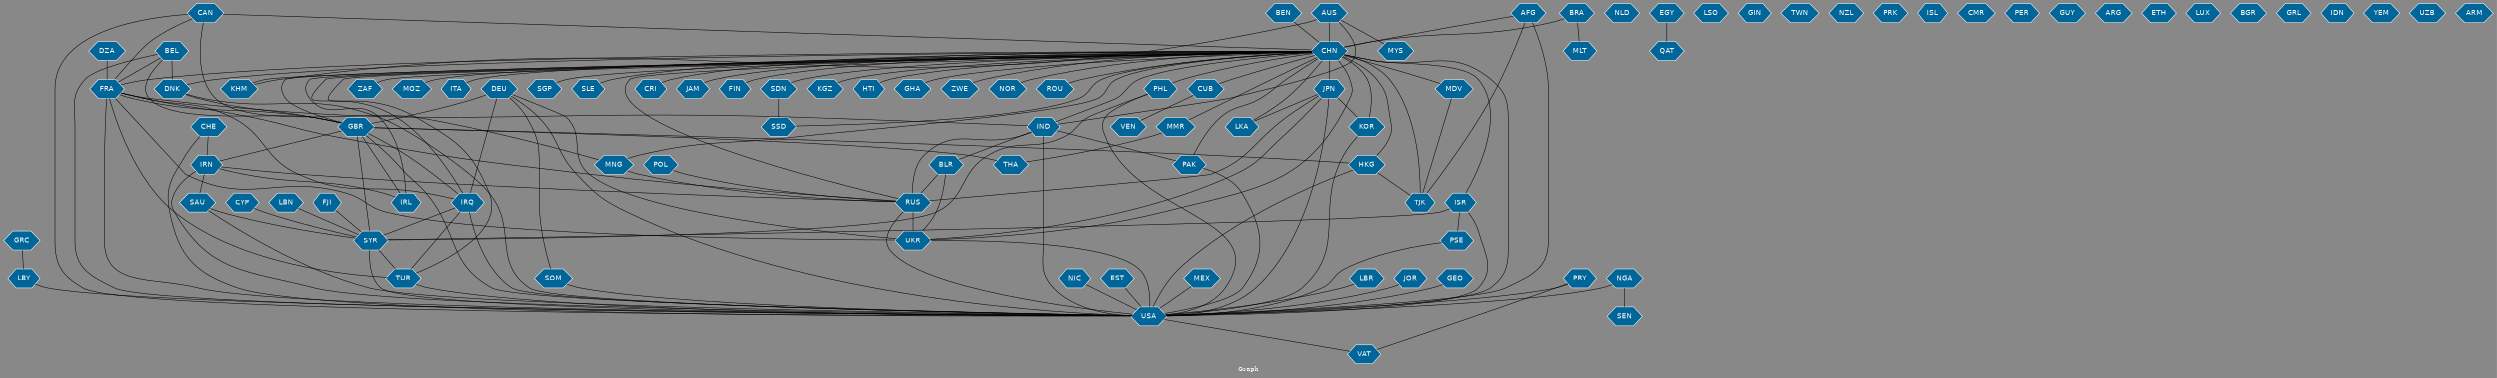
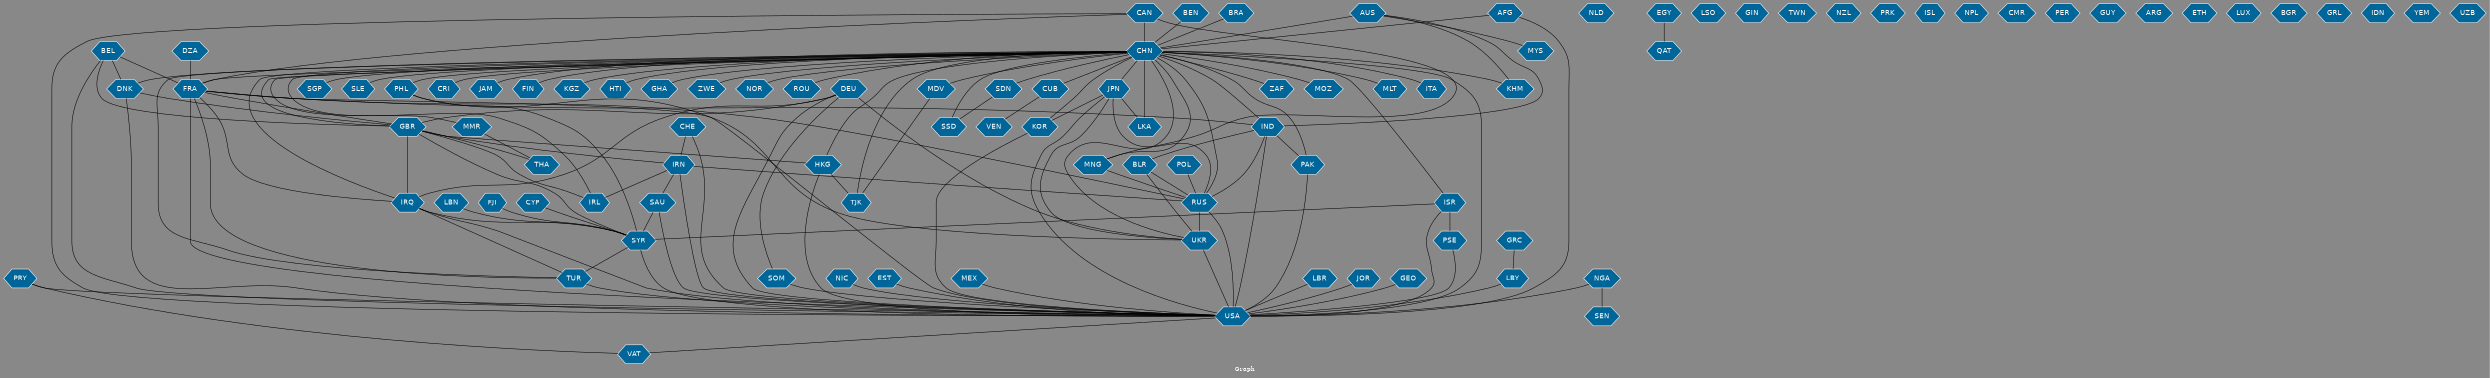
node "NPL": added
node "ARM": removed
edge "BRA" -- "MLT": now "CHN" -- "MLT"
edge "AFG" -- "TJK": removed
edge "GBR" -- "USA": removed
